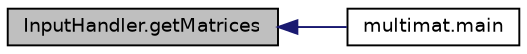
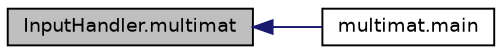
node "InputHandler.getMatrices": label "InputHandler.getMatrices" -> "InputHandler.multimat"
